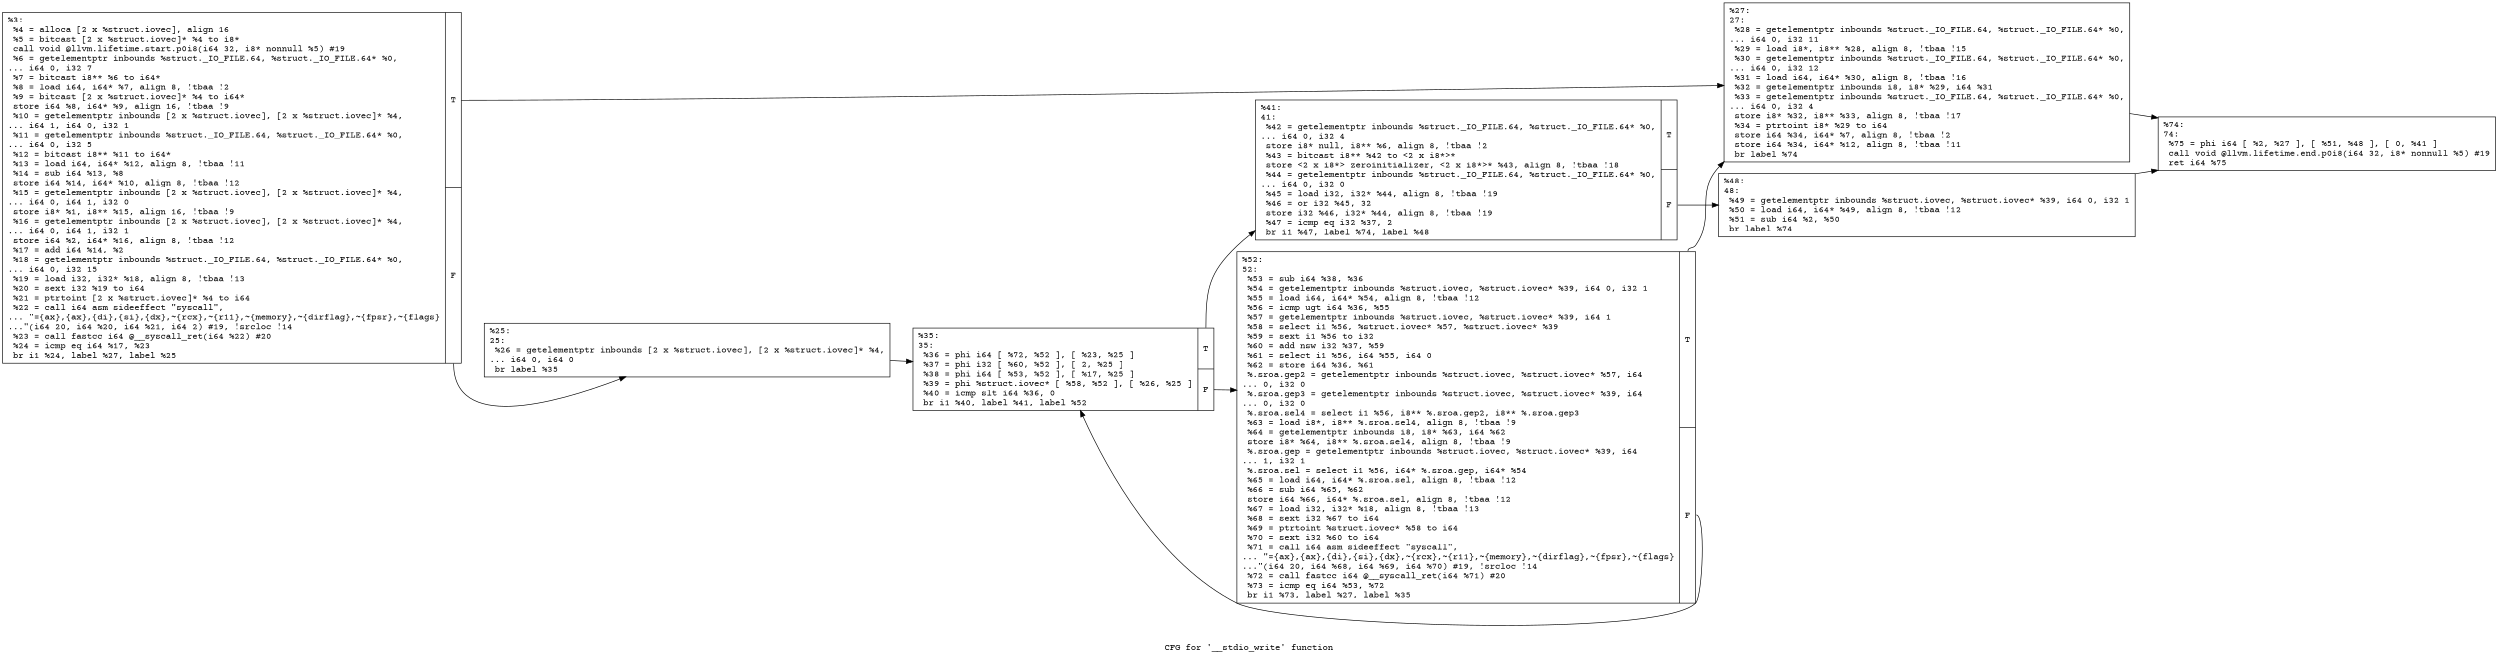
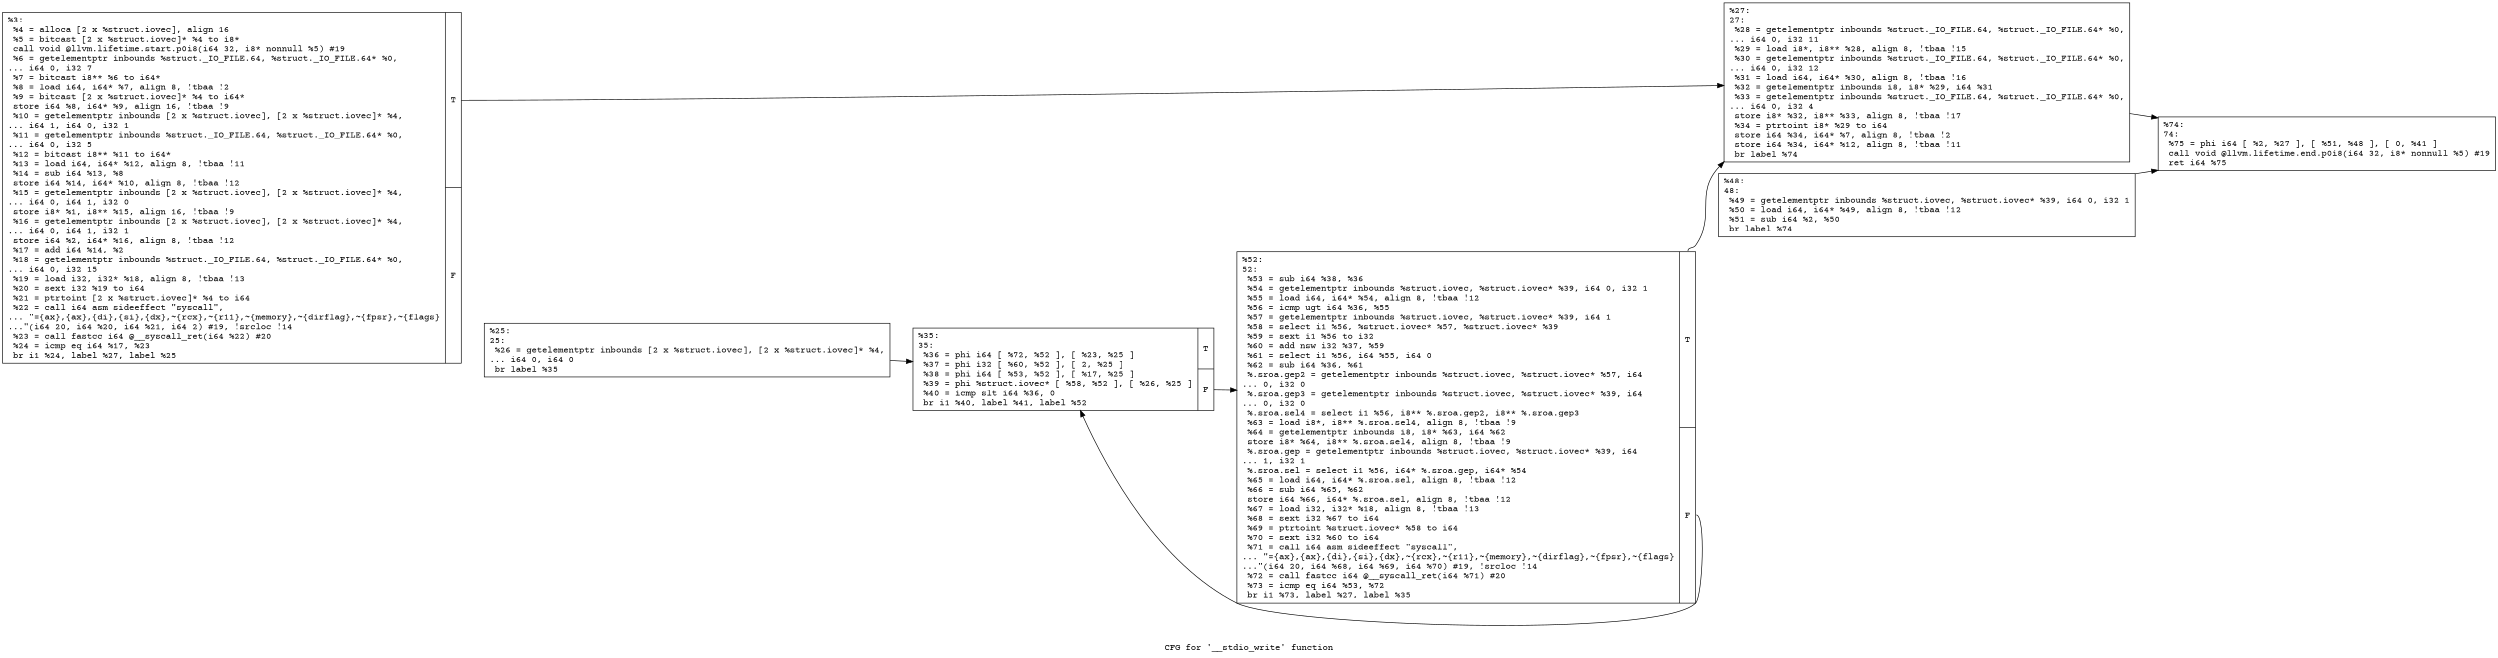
node "%41:": removed
node "%52:": text "%62 = store i64 %36, %61" -> "%62 = sub i64 %36, %61"
edge "%3:" -> "%25:": removed
